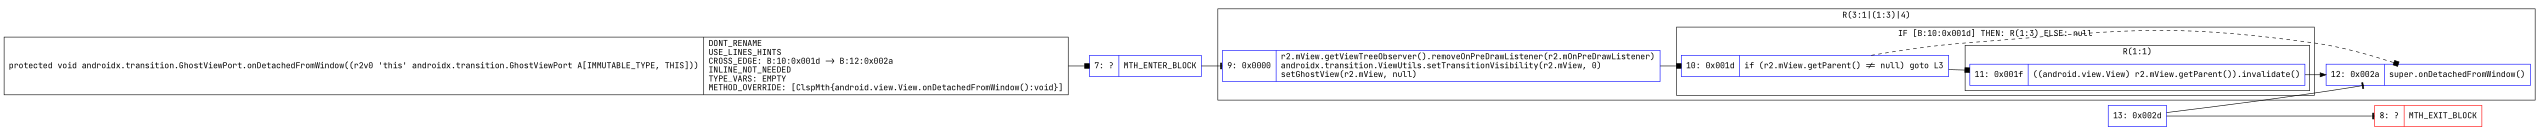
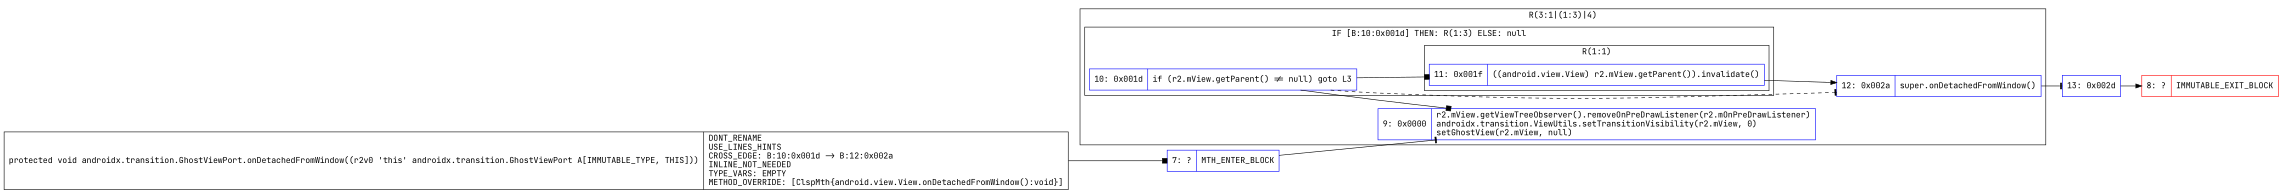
edge "10: 0x001d" -> "12: 0x002a": arrowhead box -> tee
edge "9: 0x0000" -> "10: 0x001d": reversed
edge "13: 0x002d" -> "12: 0x002a": reversed
edge "13: 0x002d" -> "8: ?": arrowhead tee -> normal
node "8: ?": text "MTH_EXIT_BLOCK" -> "IMMUTABLE_EXIT_BLOCK"
